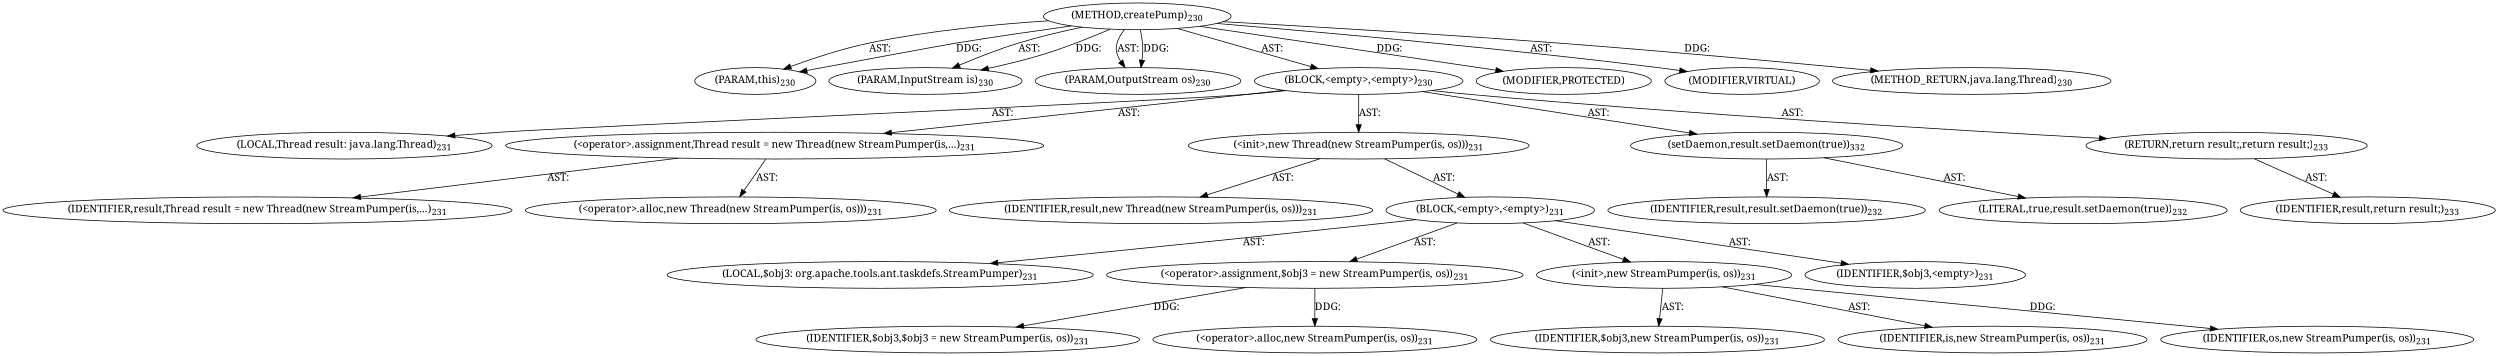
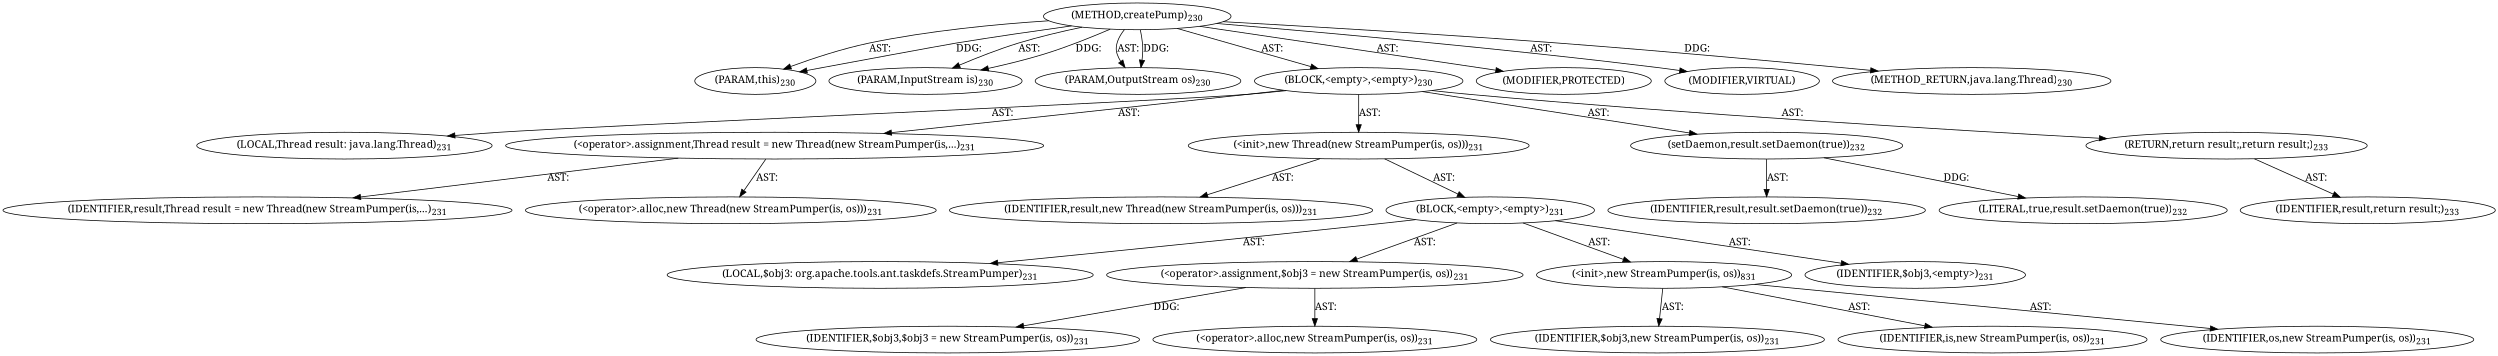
edge "(METHOD,createPump)" -> "(MODIFIER,PROTECTED)": label "DDG: " -> "AST: "
node "(setDaemon,result.setDaemon(true))": text "332" -> "232"
edge "(setDaemon,result.setDaemon(true))" -> "(LITERAL,true,result.setDaemon(true))": label "AST: " -> "DDG: "
node "(<init>,new StreamPumper(is, os))": text "231" -> "831"
edge "(<operator>.assignment,$obj3 = new StreamPumper(is, os))" -> "(<operator>.alloc,new StreamPumper(is, os))": label "DDG: " -> "AST: "
edge "(<init>,new StreamPumper(is, os))" -> "(IDENTIFIER,os,new StreamPumper(is, os))": label "DDG: " -> "AST: "
